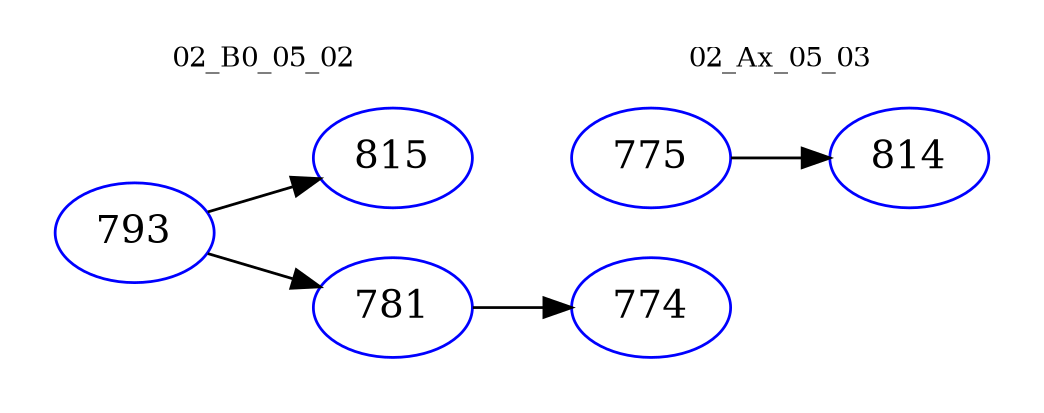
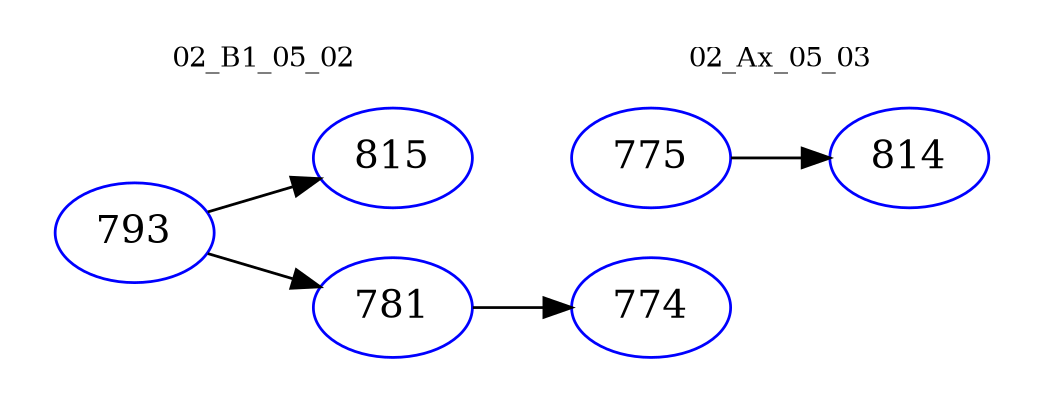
cluster "02_B0_05_02": label "02_B0_05_02" -> "02_B1_05_02"
